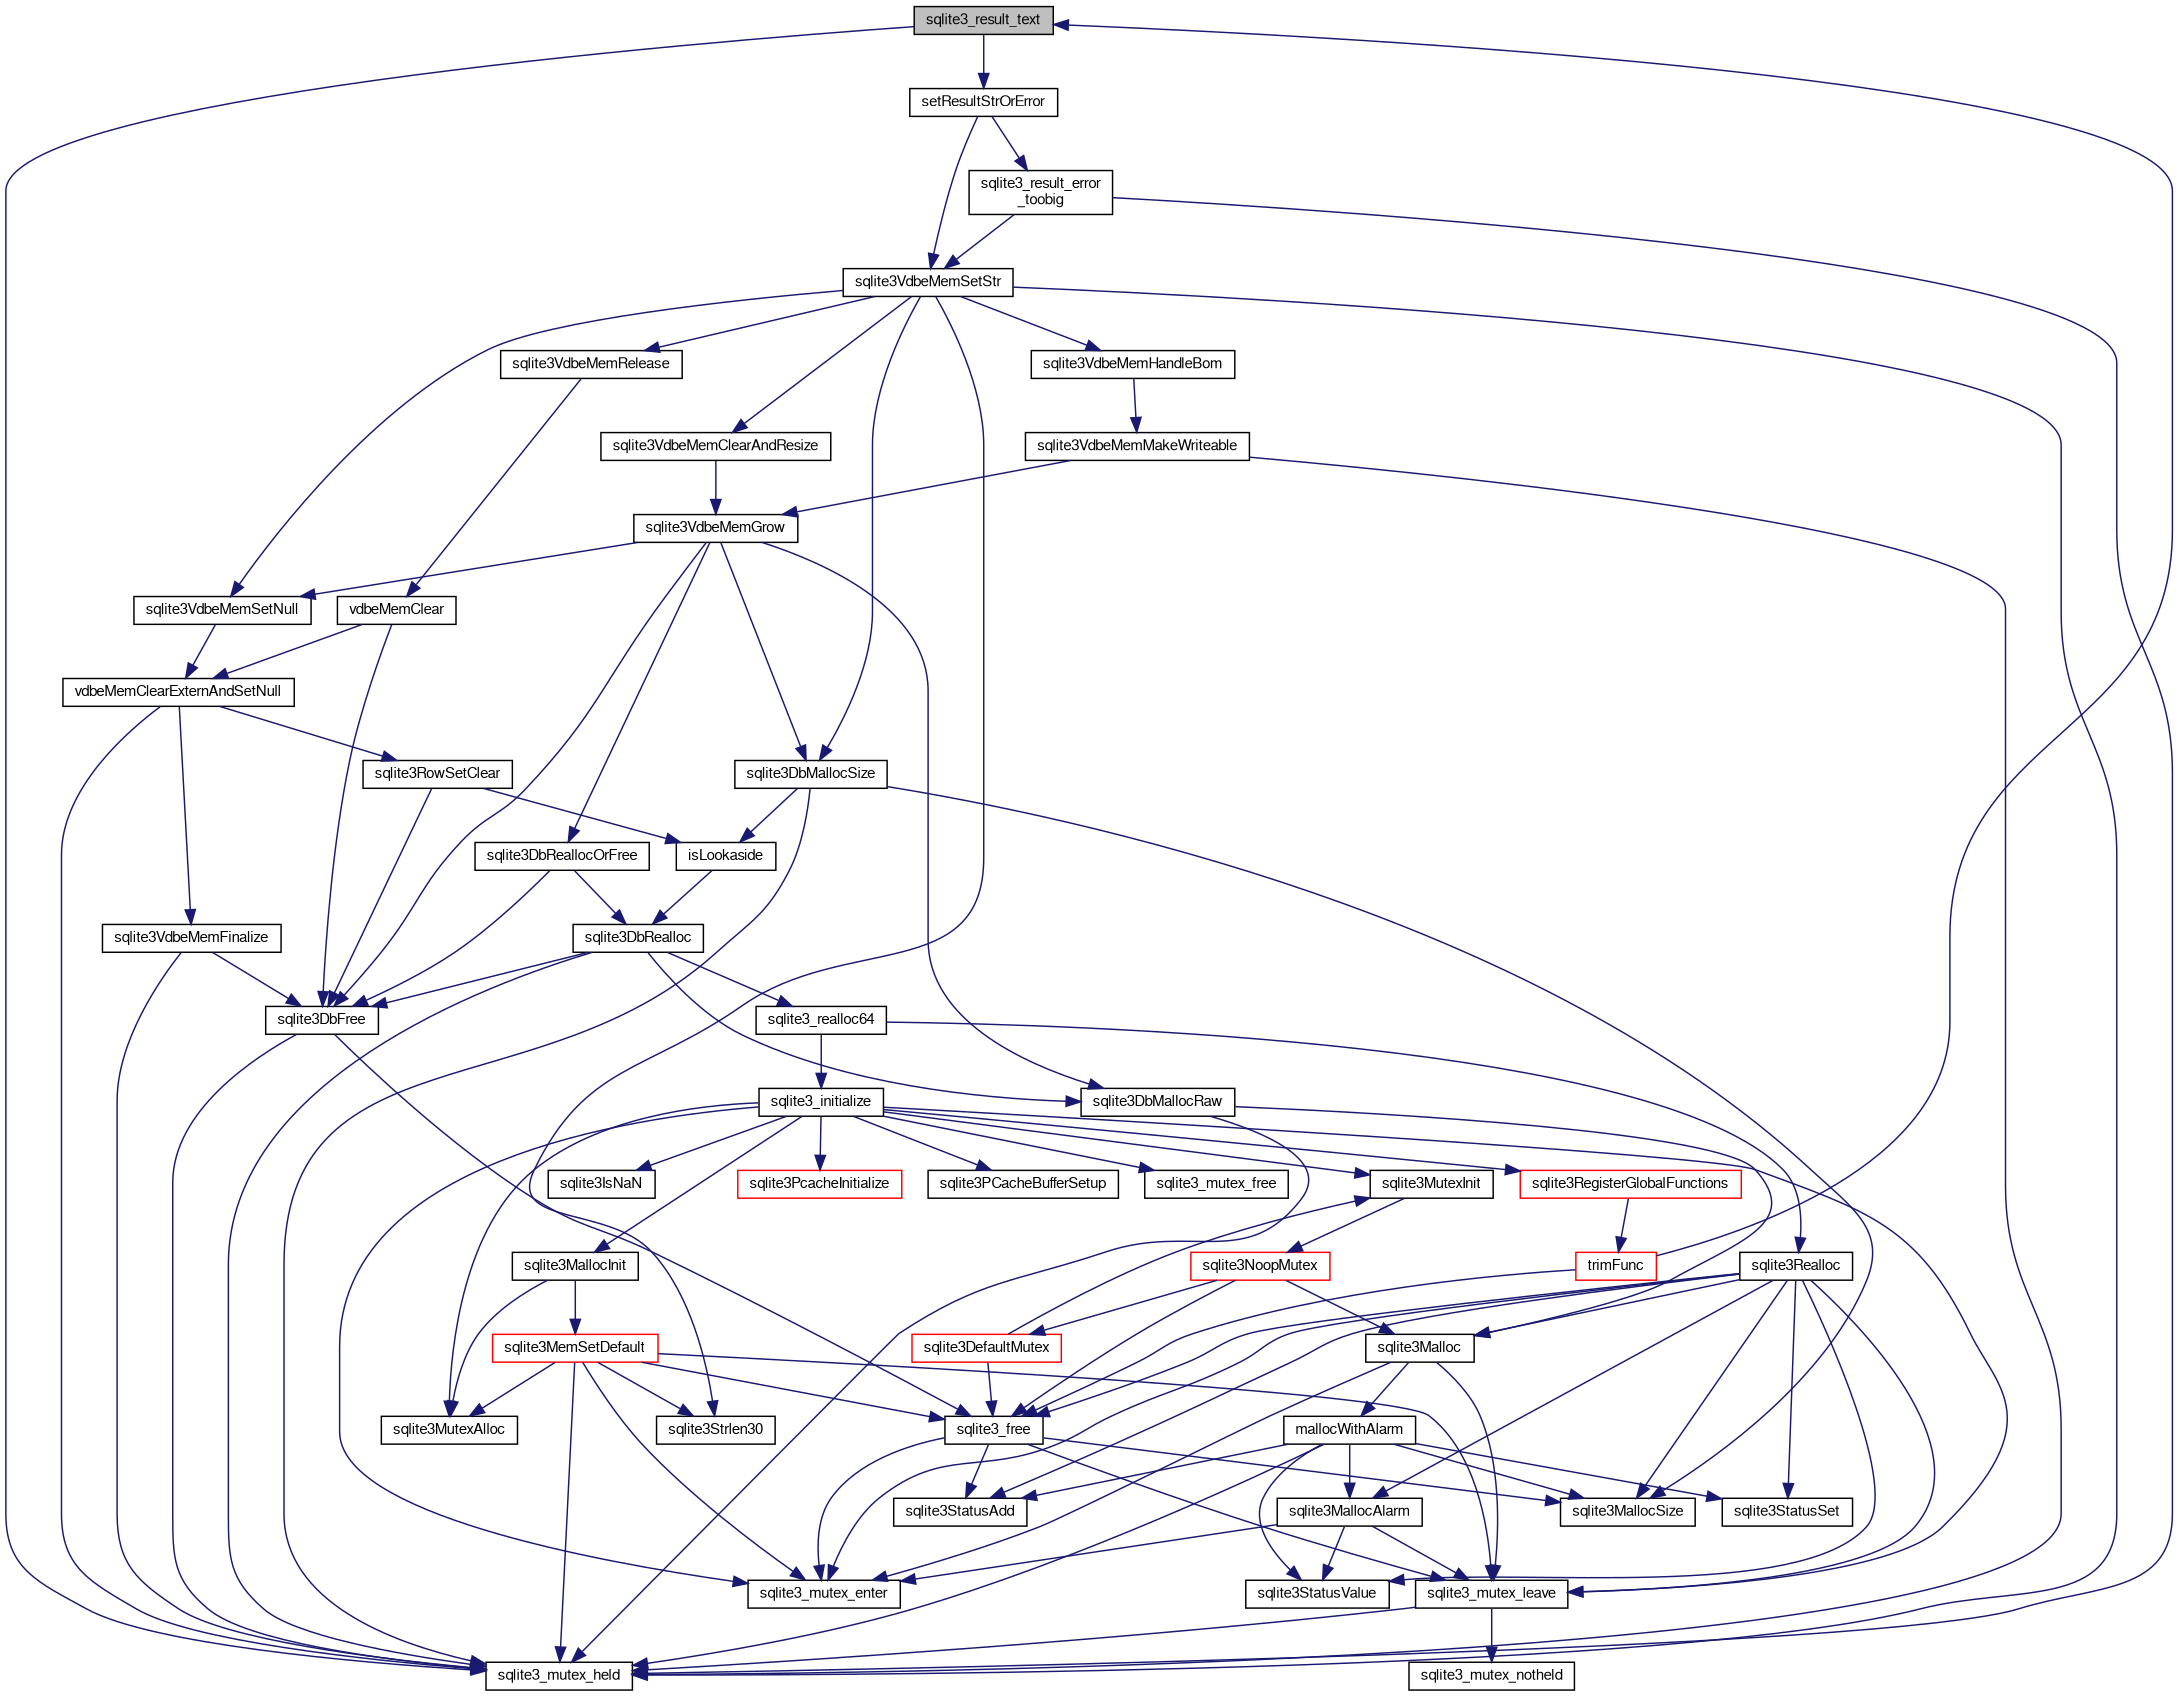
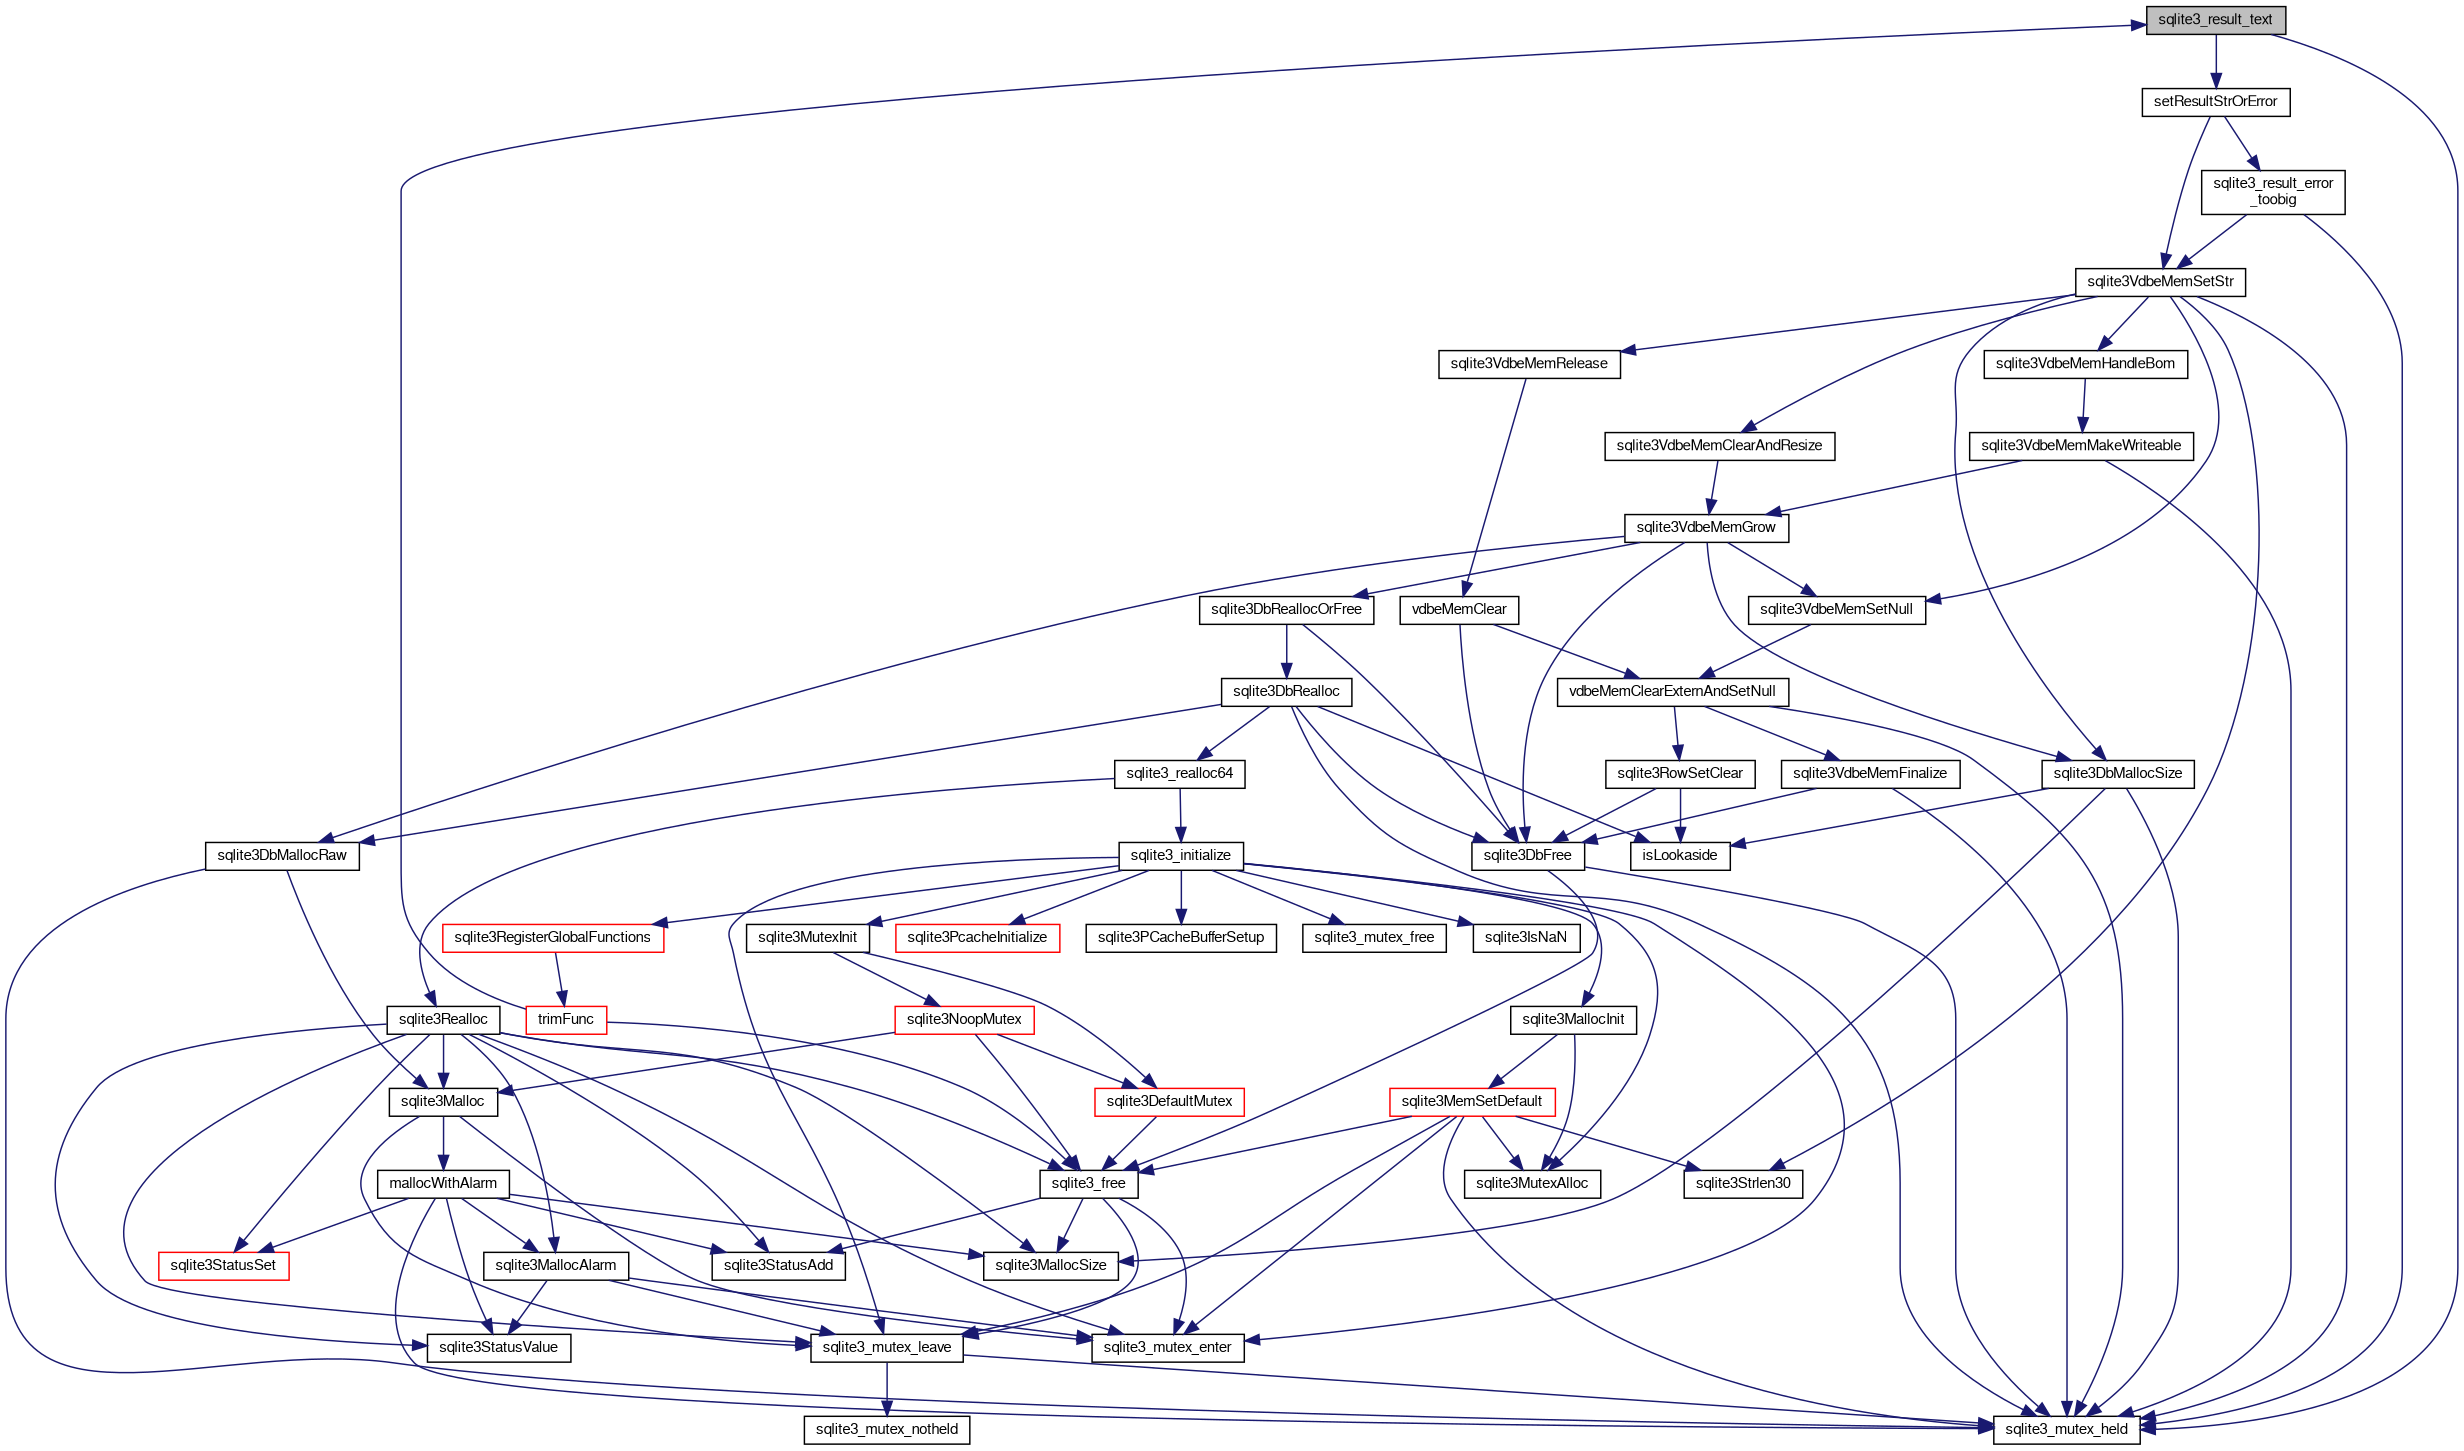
edge "isLookaside" -> "sqlite3DbRealloc": reversed
edge "sqlite3DefaultMutex" -> "sqlite3MutexInit": reversed
node "sqlite3StatusSet": color black -> red
